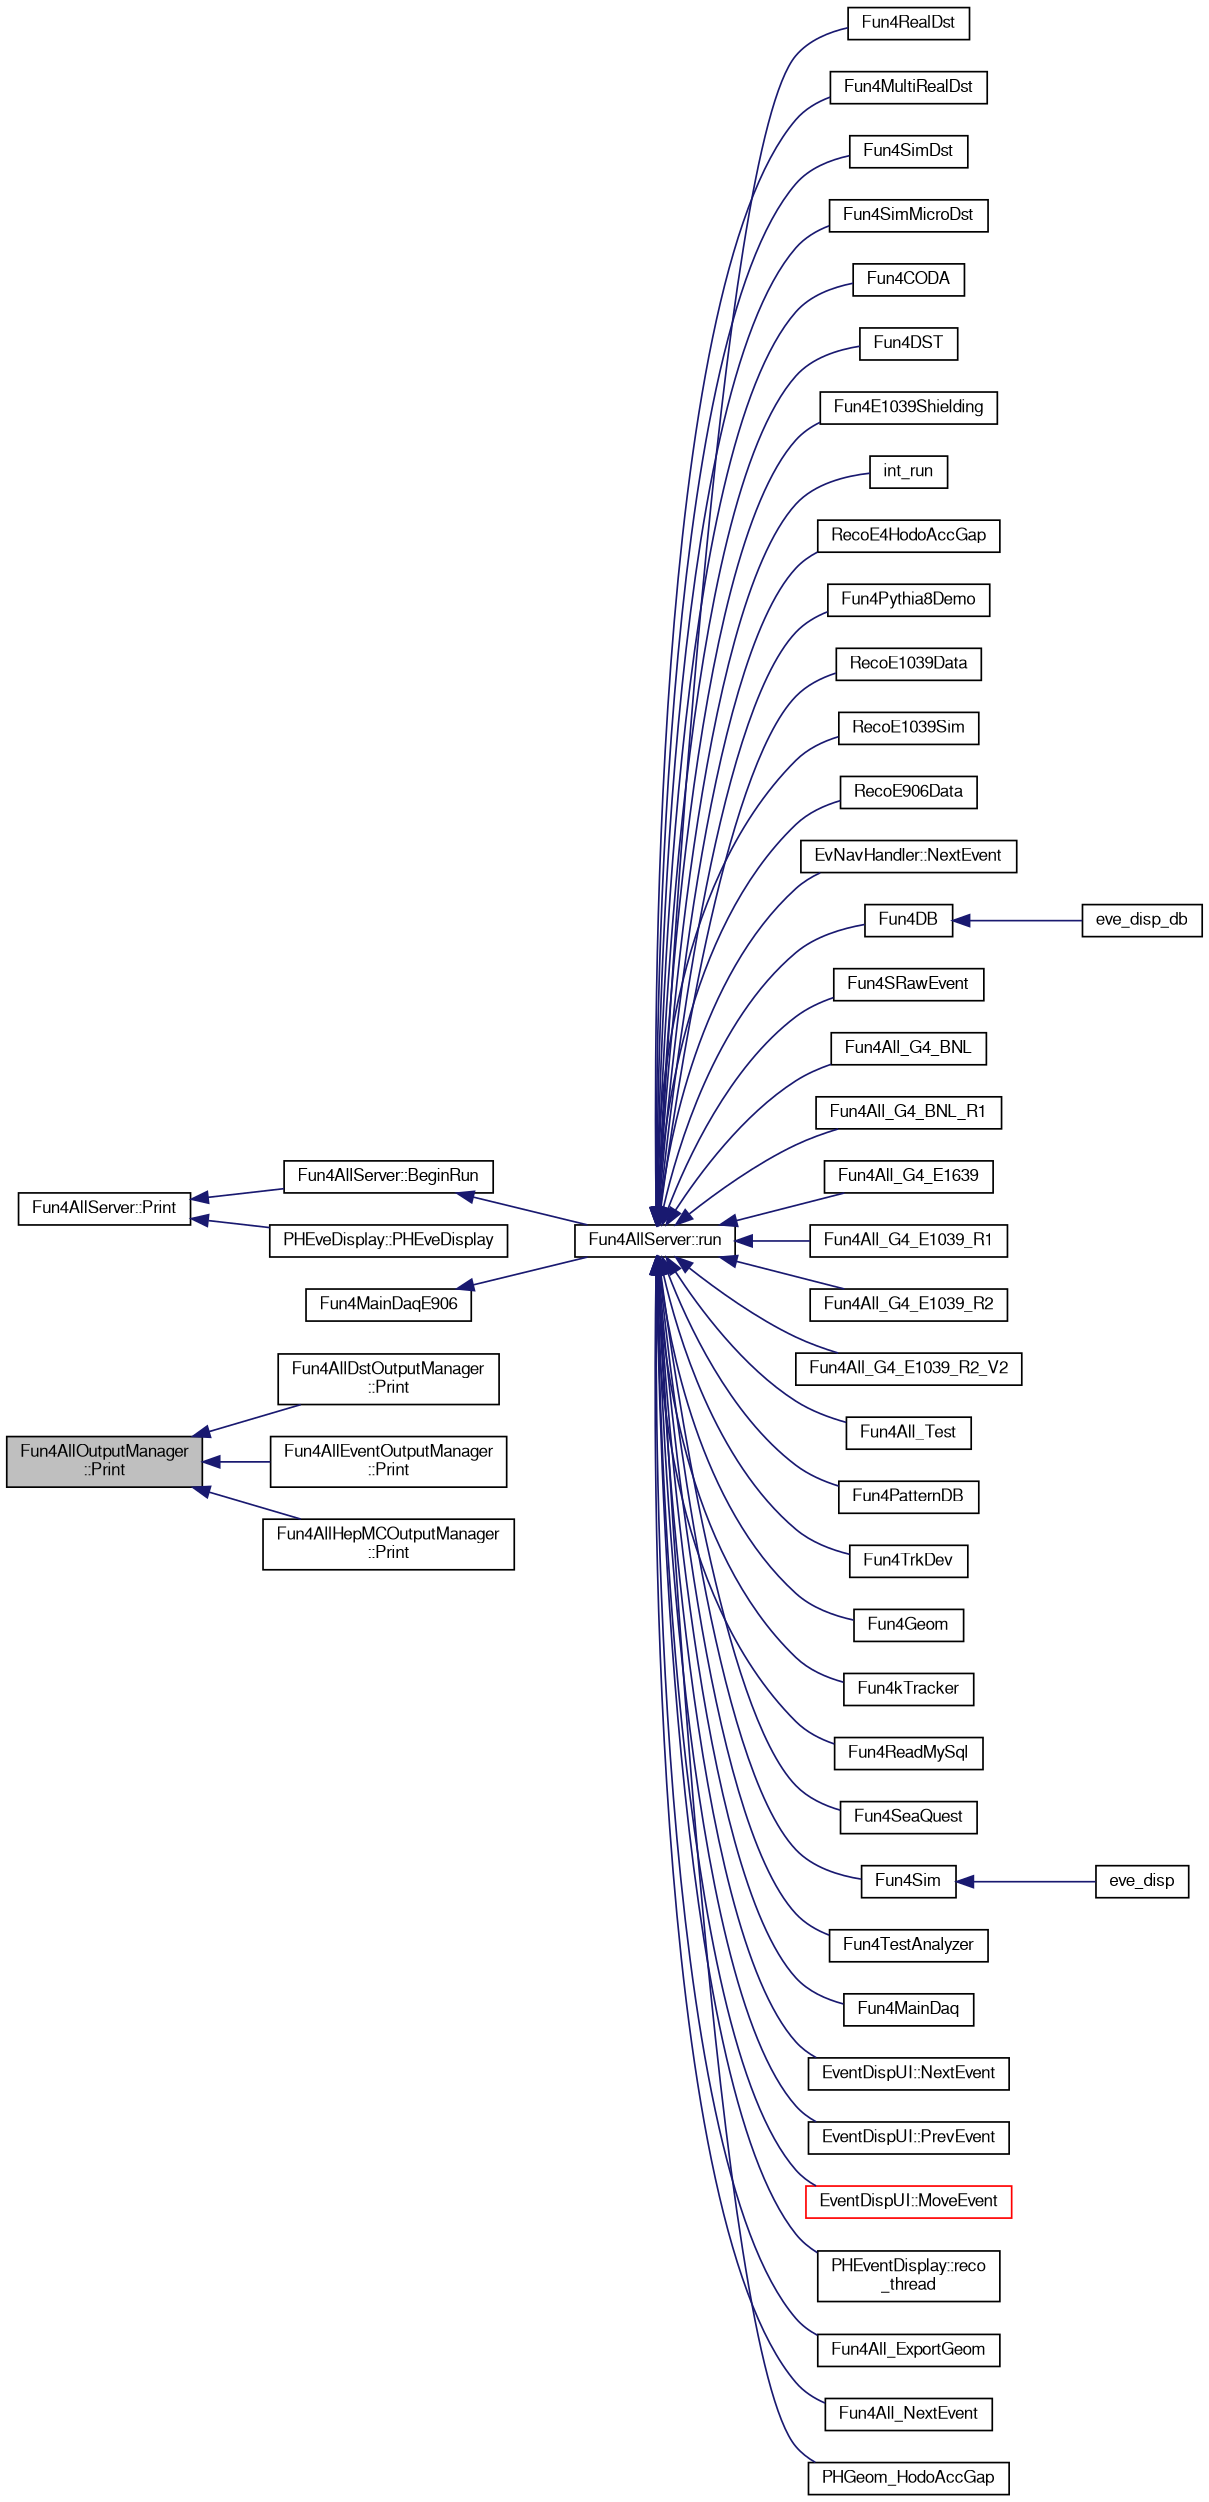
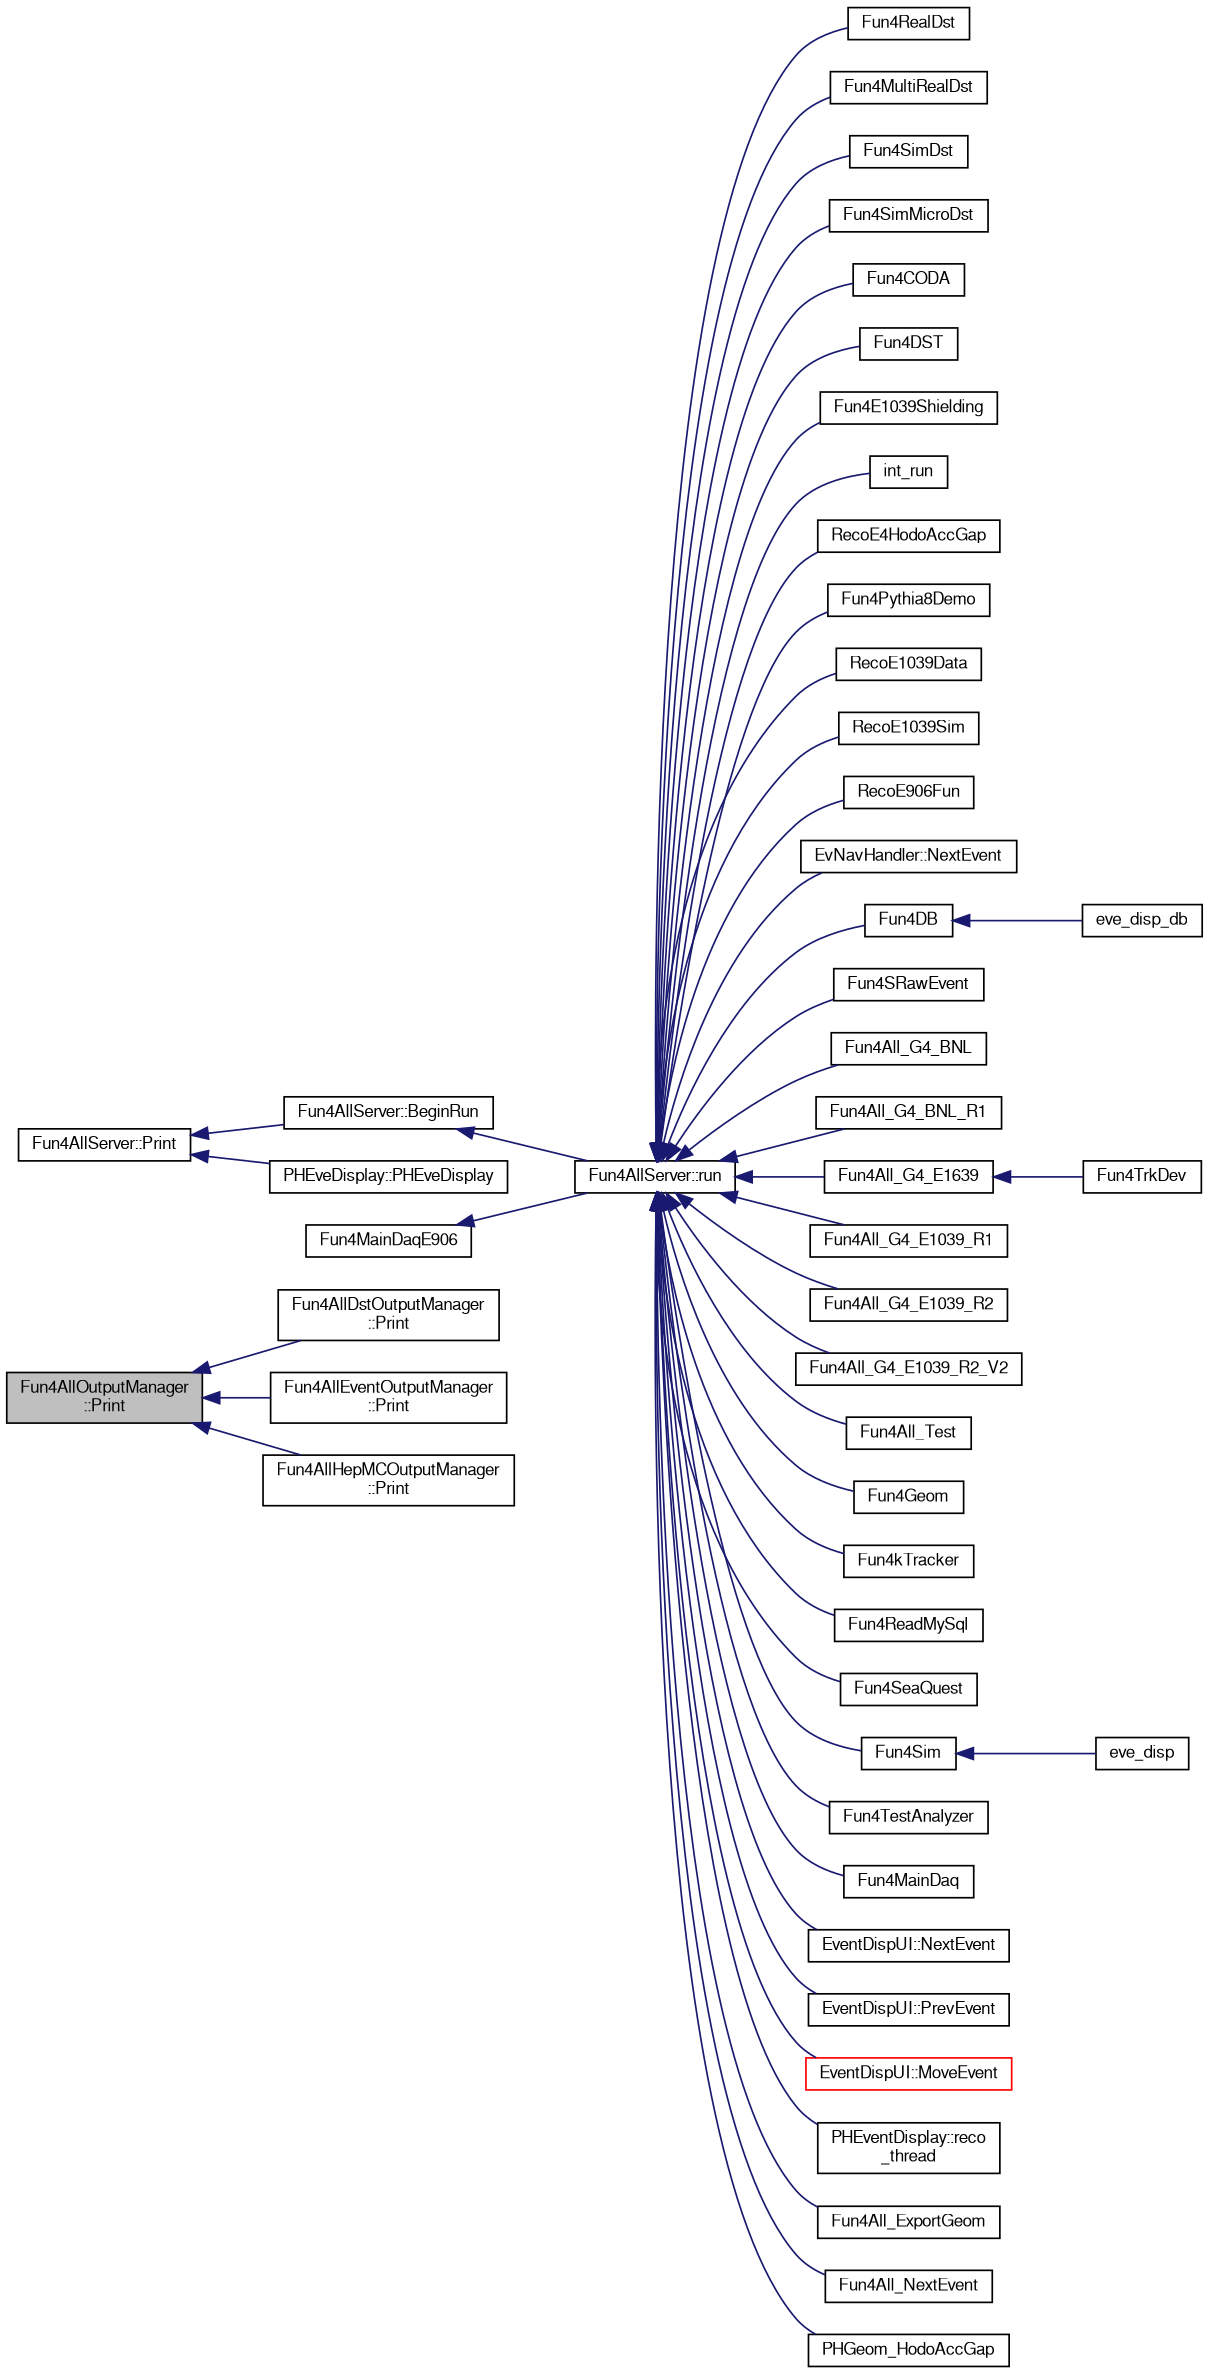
node "RecoE906Data": label "RecoE906Data" -> "RecoE906Fun"
edge "Fun4TrkDev" -> "Fun4AllServer::run": now "Fun4TrkDev" -> "Fun4All_G4_E1639"
node "Fun4PatternDB": removed
